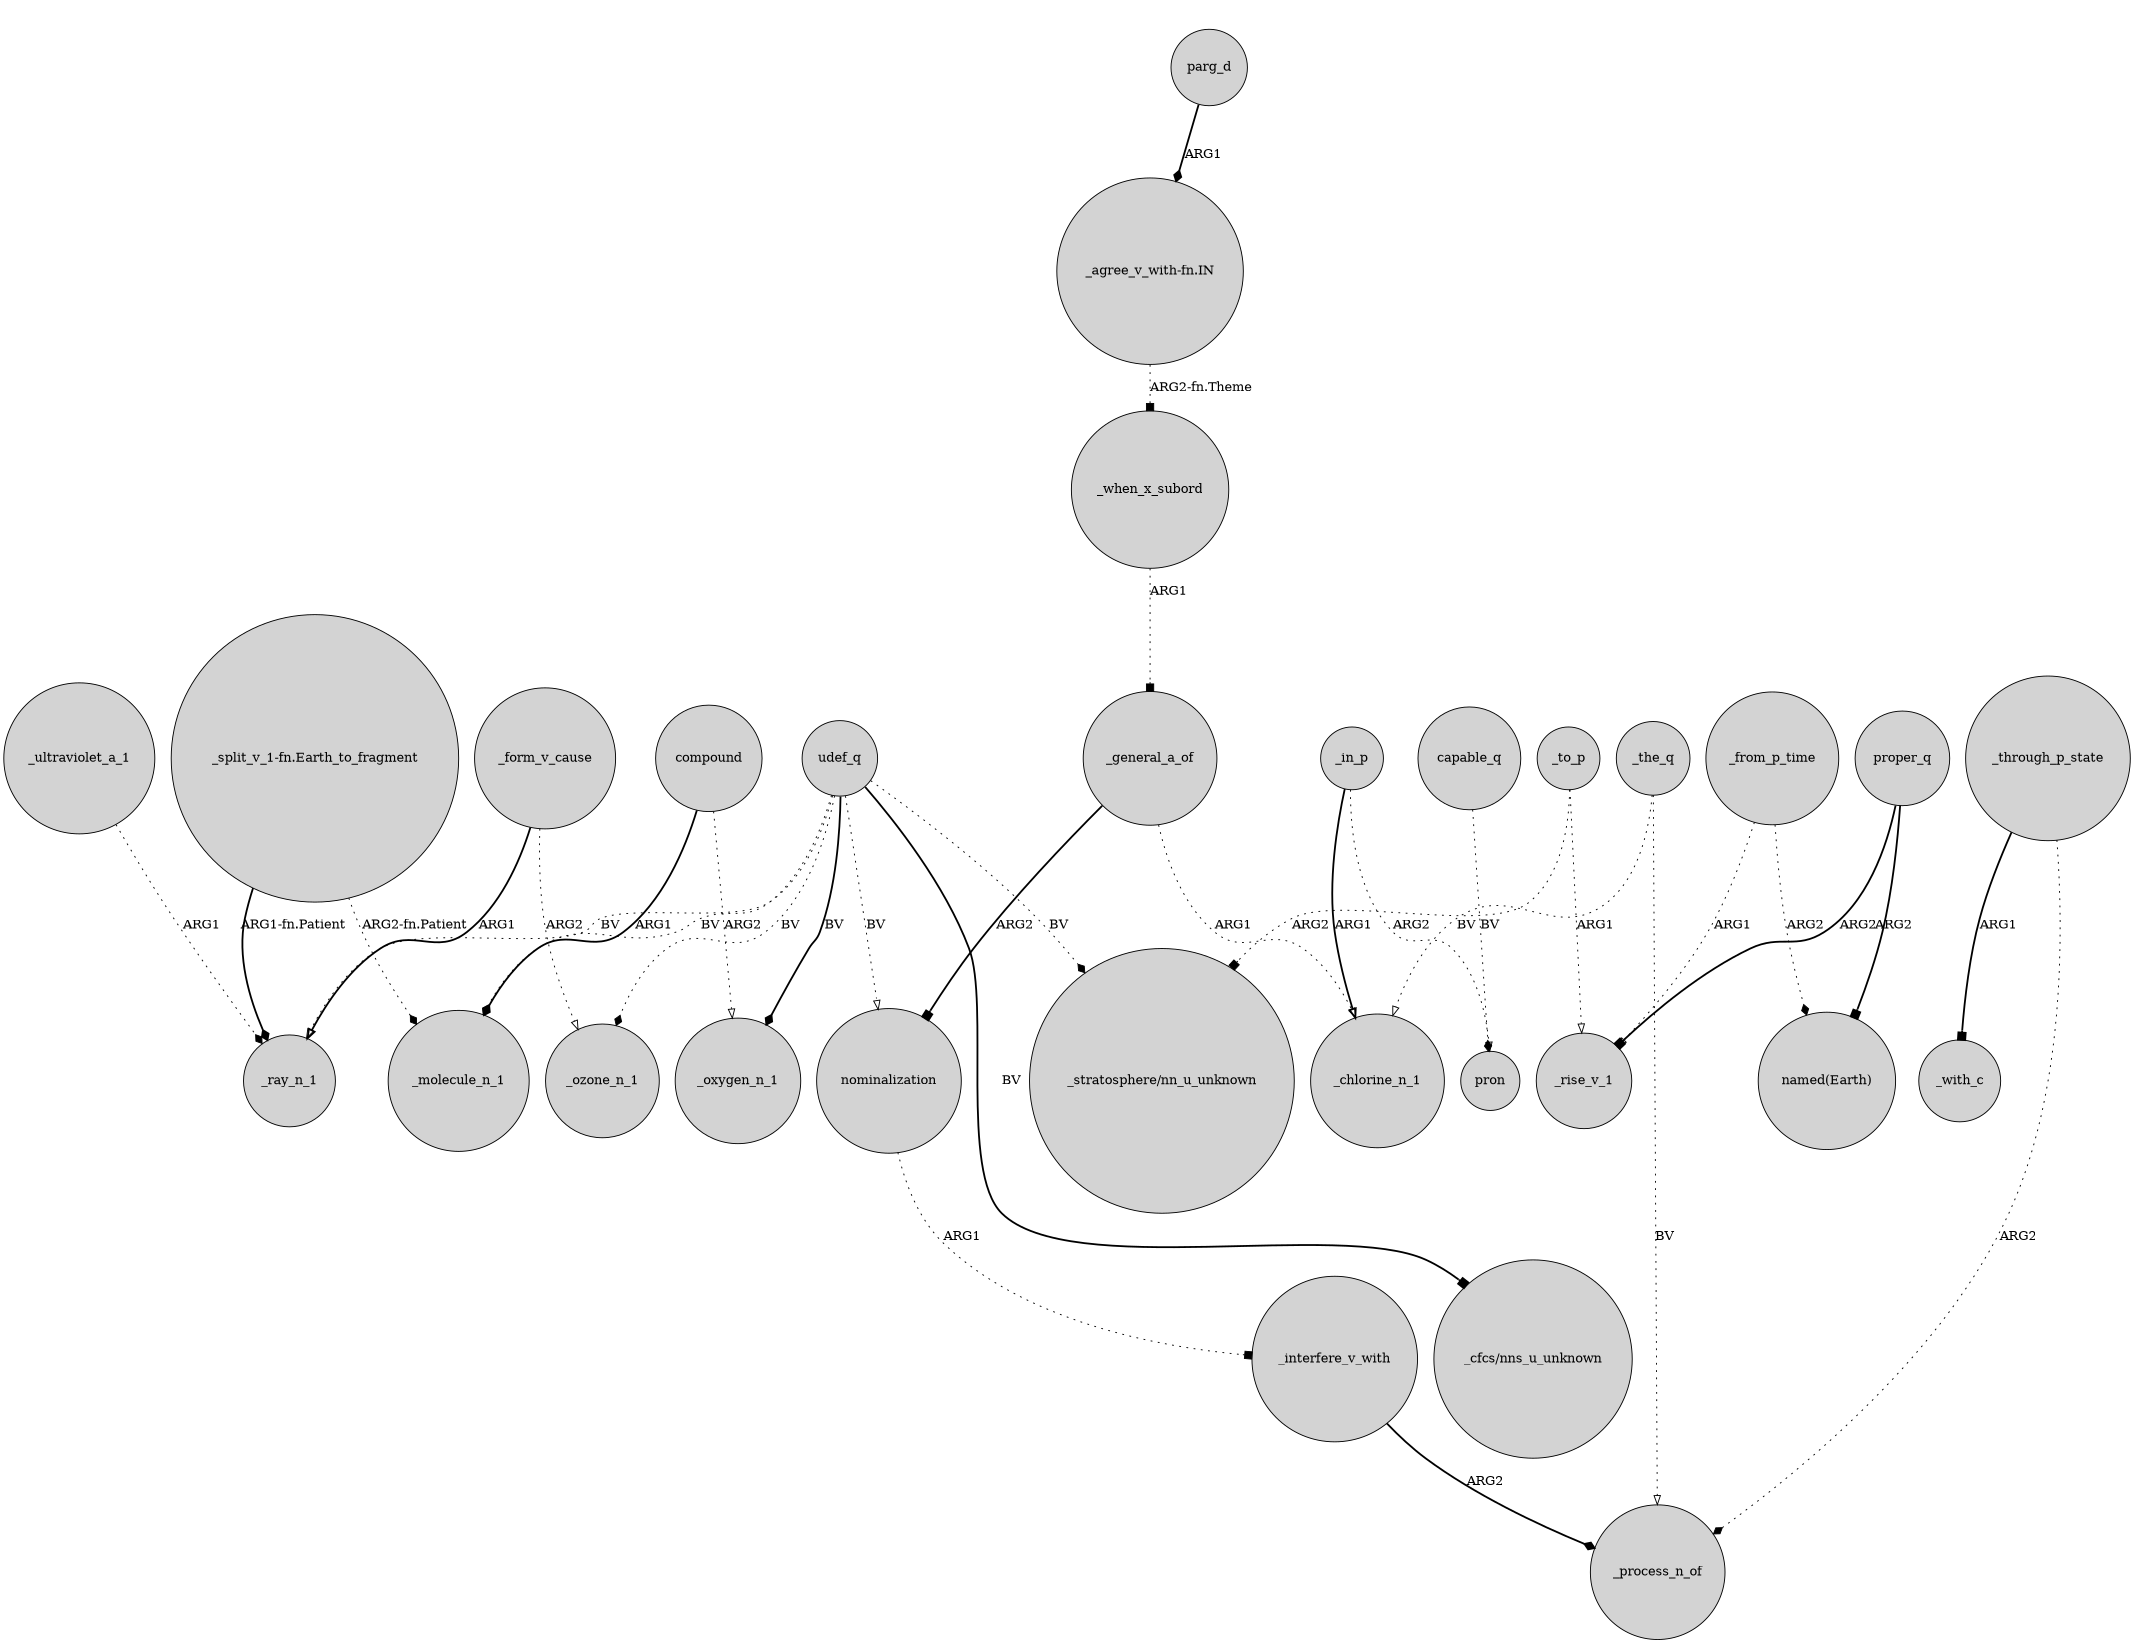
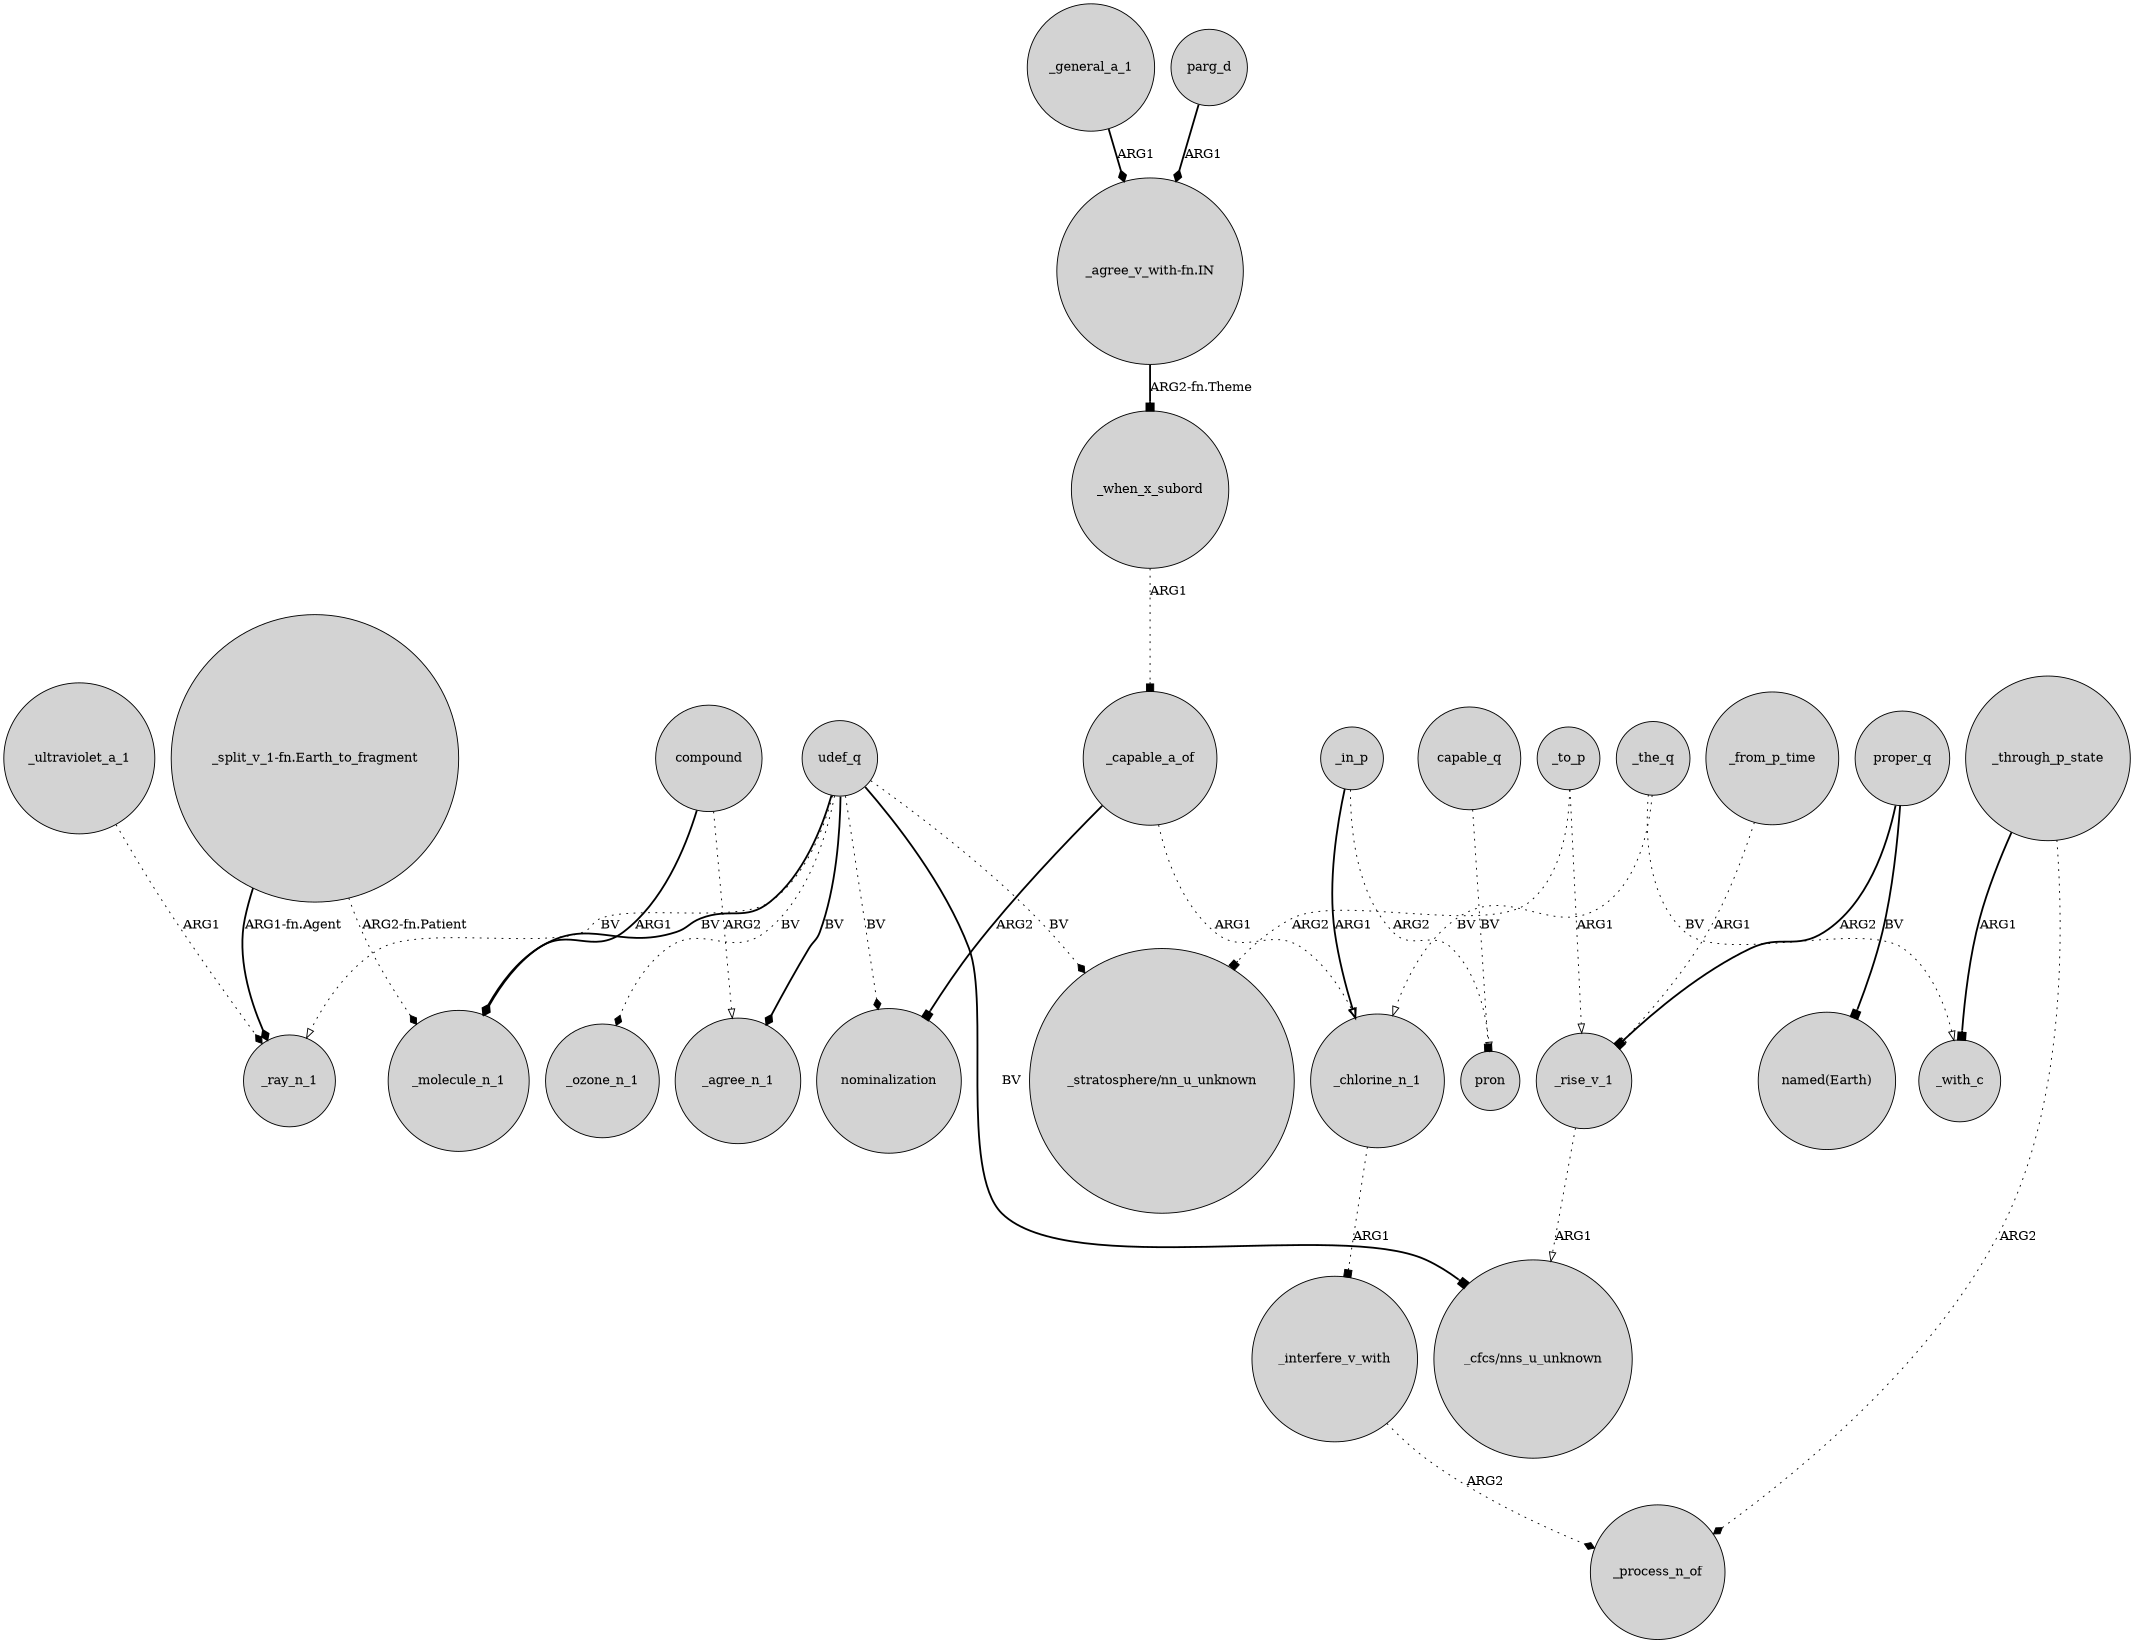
node "_general_a_1": added
edge "_agree_v_with-fn.IN" -> "_when_x_subord": style dotted -> bold
node "_form_v_cause": removed
node "_general_a_of": label "_general_a_of" -> "_capable_a_of"
edge "udef_q" -> "nominalization": arrowhead onormal -> diamond
edge "_from_p_time" -> "named(Earth)": removed, label "ARG2"
edge "_split_v_1-fn.Earth_to_fragment" -> "_ray_n_1": label "ARG1-fn.Patient" -> "ARG1-fn.Agent"
edge "proper_q" -> "named(Earth)": label "ARG2" -> "BV"
edge "capable_q" -> "pron": arrowhead diamond -> box
edge "udef_q" -> "_molecule_n_1": style dotted -> bold
node "_oxygen_n_1": label "_oxygen_n_1" -> "_agree_n_1"
edge "_the_q" -> "_process_n_of": now "_the_q" -> "_with_c"
edge "_rise_v_1" -> "_cfcs/nns_u_unknown": added, label "ARG1"
edge "nominalization" -> "_interfere_v_with": now "_chlorine_n_1" -> "_interfere_v_with"
edge "_interfere_v_with" -> "_process_n_of": style bold -> dotted
